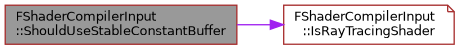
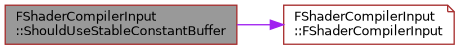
node "FShaderCompilerInput ::IsRayTracingShader": label "FShaderCompilerInput ::IsRayTracingShader" -> "FShaderCompilerInput ::FShaderCompilerInput"
